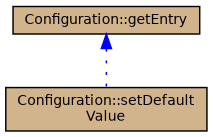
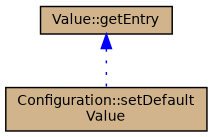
node "Configuration::getEntry": label "Configuration::getEntry" -> "Value::getEntry"
